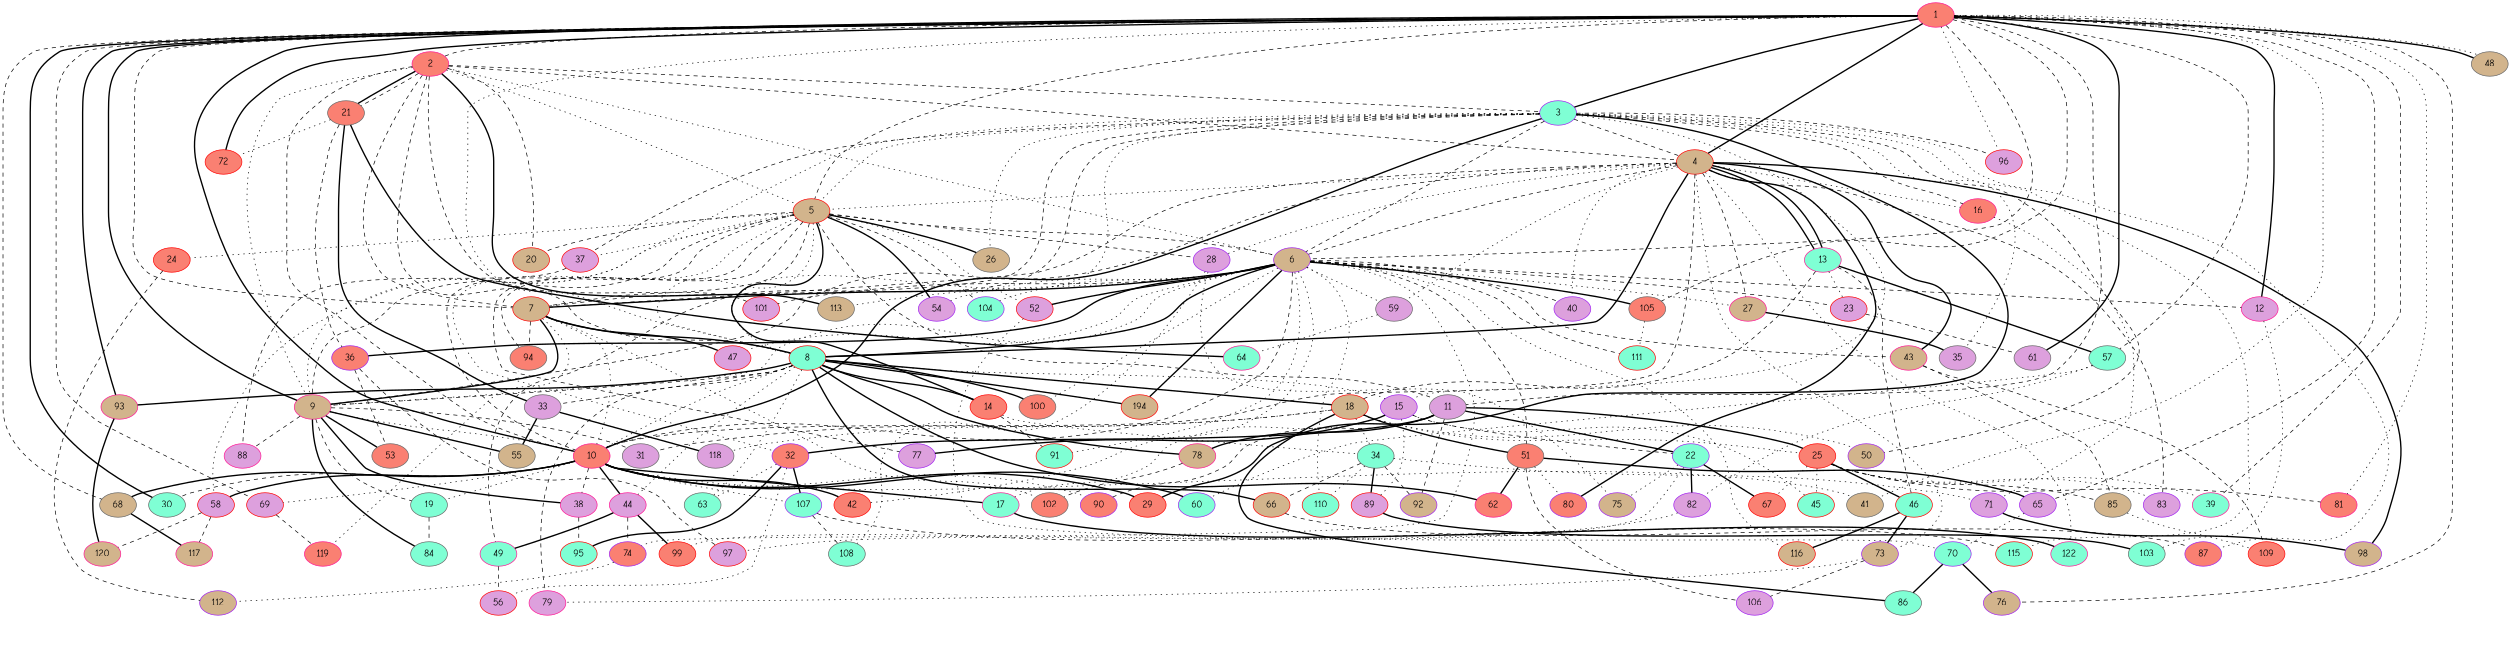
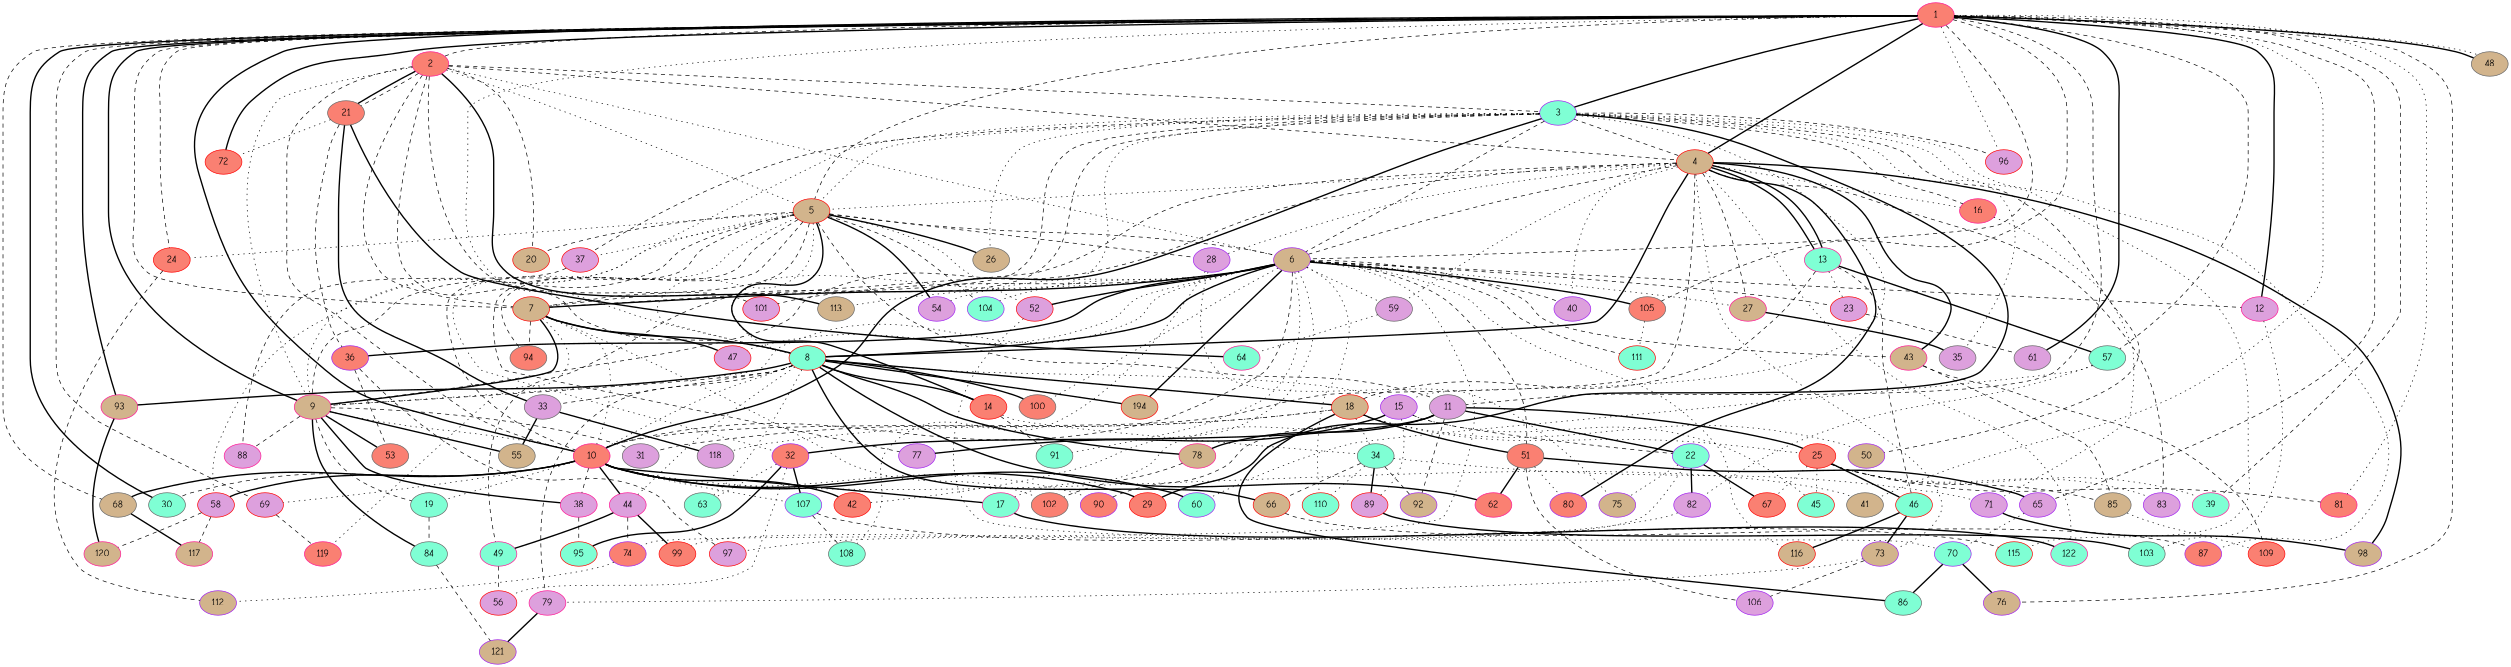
edge "1" -- "24": added
node "91": color red -> gray40
node "121": added
